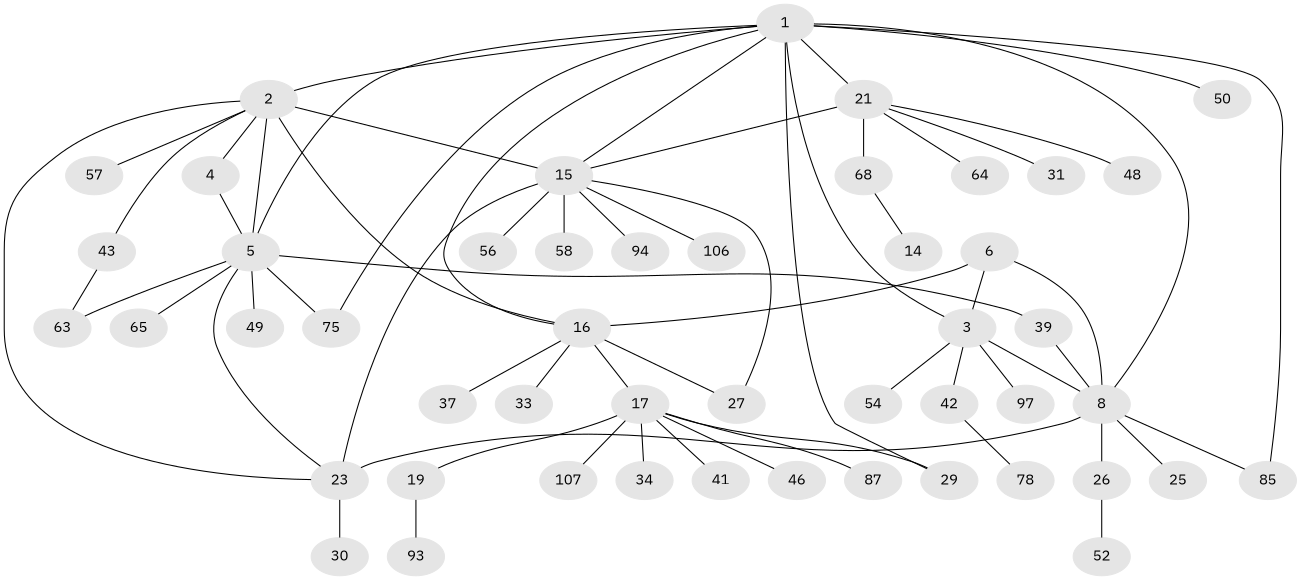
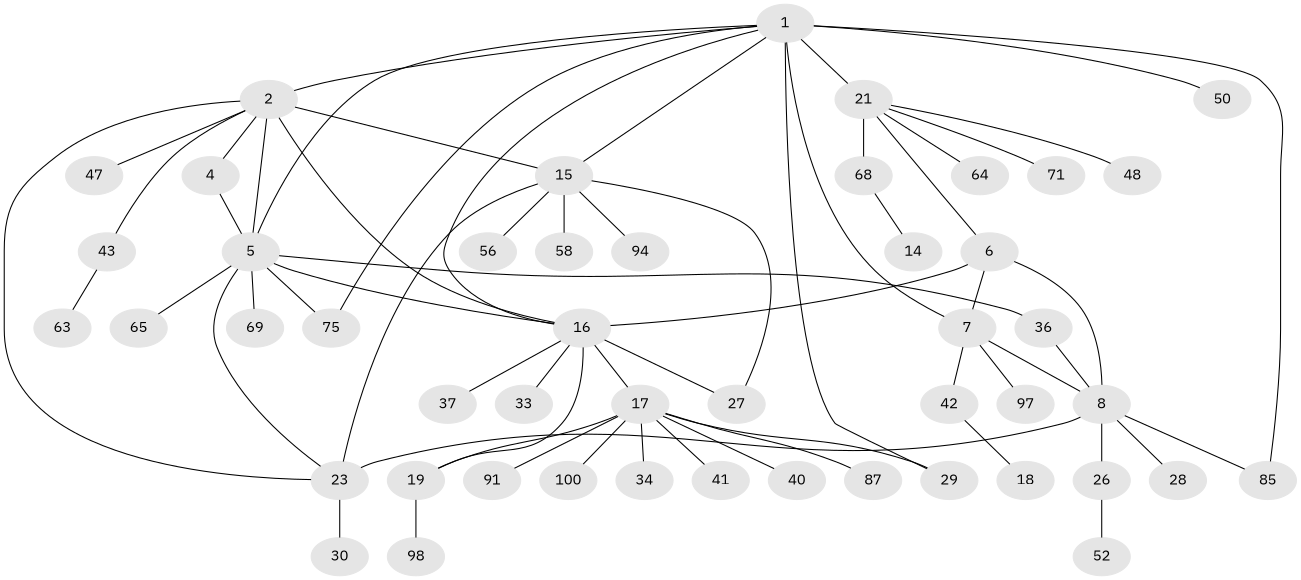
edge "1" -- "8": removed
edge "21" -- "15": now "21" -- "6"
node "57": label "57" -> "47"
node "31": label "31" -> "71"
node "106": removed
edge "5" -- "63": now "5" -- "16"
node "49": label "49" -> "69"
node "3": label "3" -> "7"
node "39": label "39" -> "36"
node "54": removed
edge "16" -- "19": added
node "91": added
node "107": label "107" -> "100"
node "46": label "46" -> "40"
node "78": label "78" -> "18"
node "25": label "25" -> "28"
node "93": label "93" -> "98"
